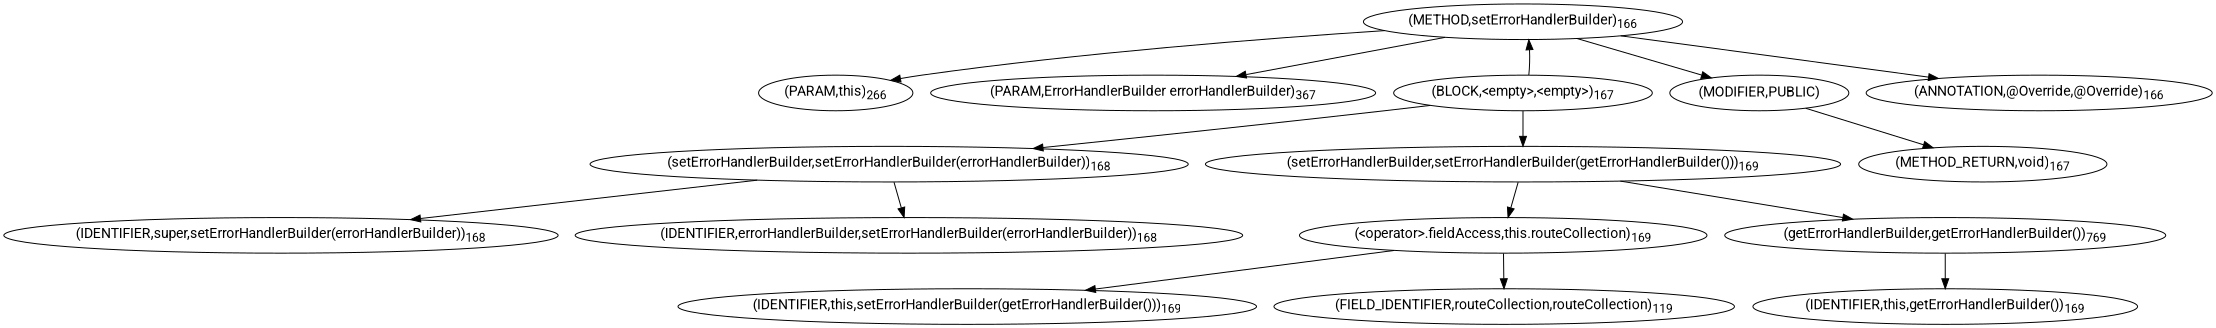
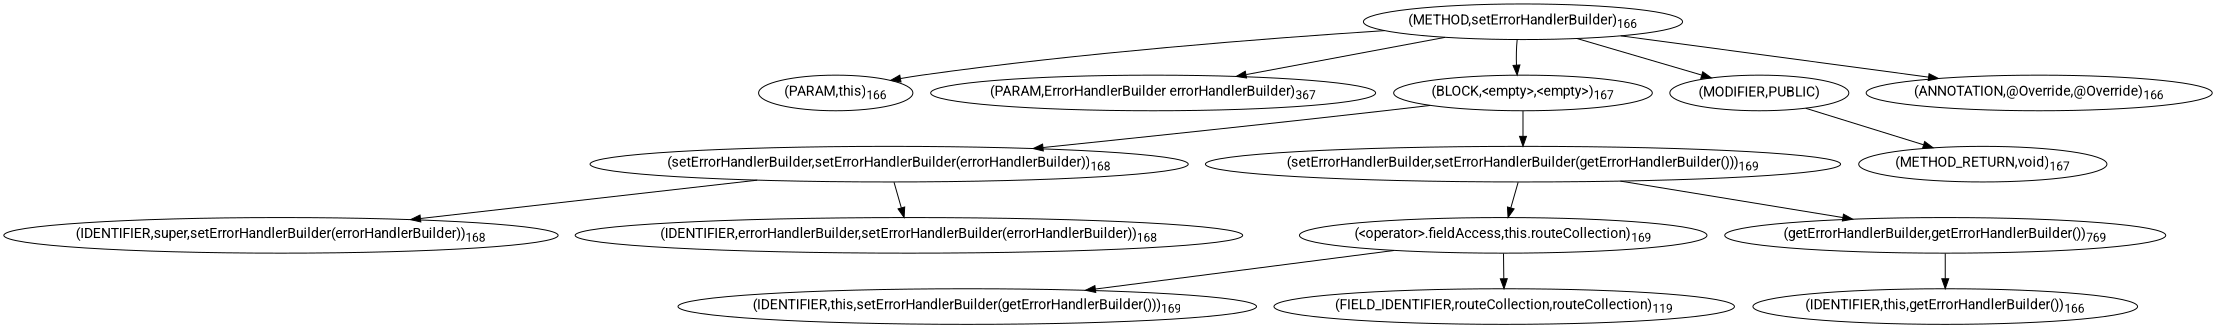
edge "(BLOCK,<empty>,<empty>)" -> "(METHOD,setErrorHandlerBuilder)": reversed
node "(PARAM,this)": text "266" -> "166"
node "(IDENTIFIER,this,getErrorHandlerBuilder())": text "169" -> "166"
